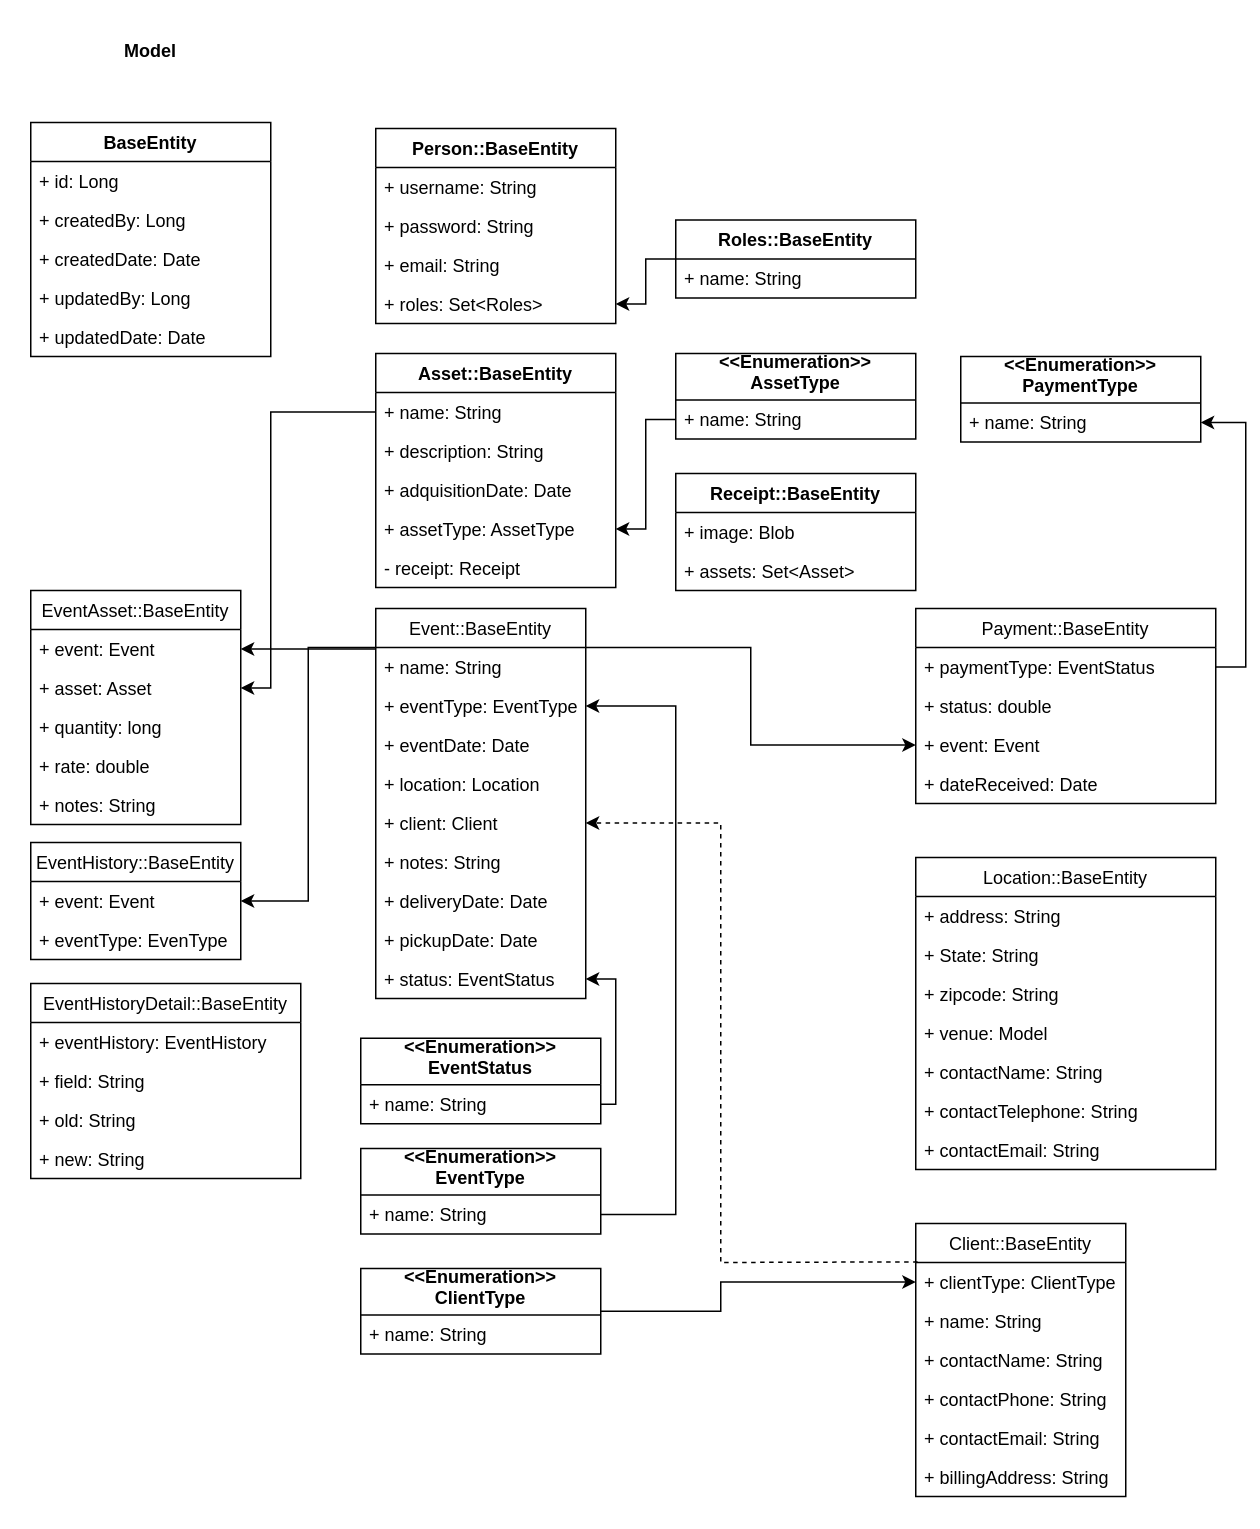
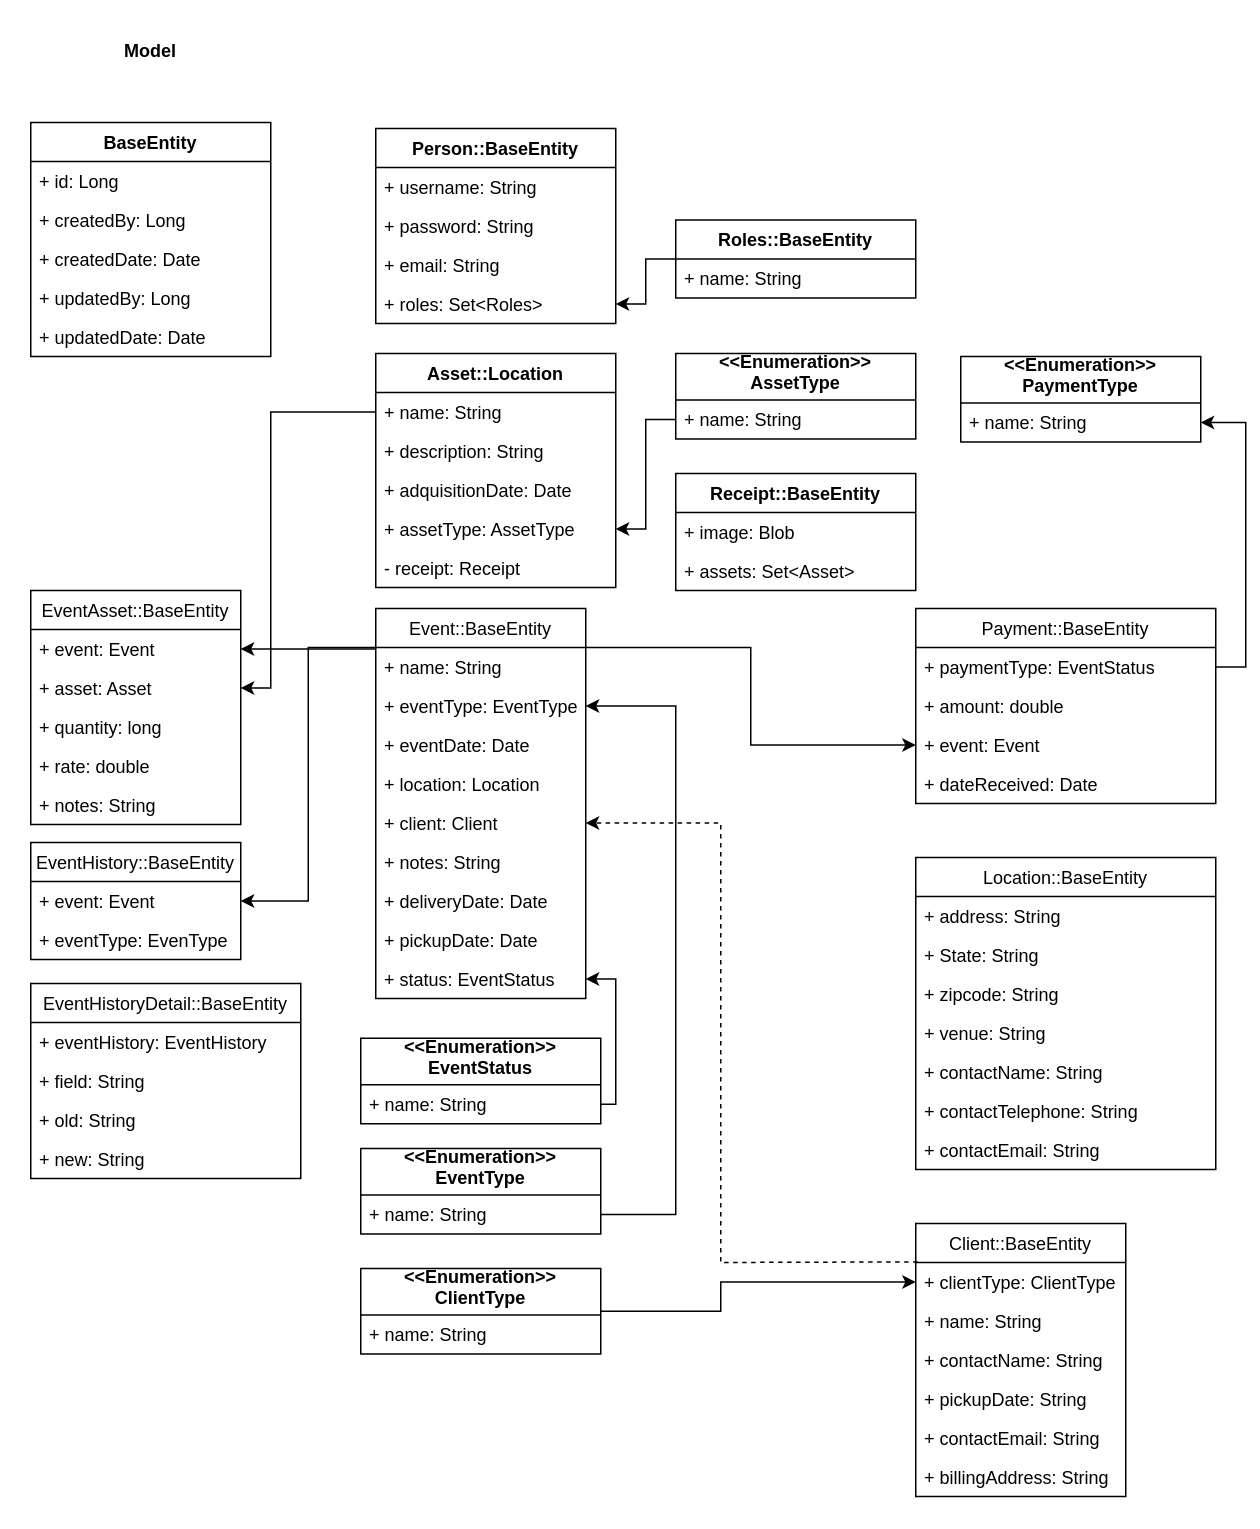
node "Asset::BaseEntity": label "Asset::BaseEntity" -> "Asset::Location"
node "+ status: double": label "+ status: double" -> "+ amount: double"
node "+ venue: Model": label "+ venue: Model" -> "+ venue: String"
node "+ contactPhone: String": label "+ contactPhone: String" -> "+ pickupDate: String"
